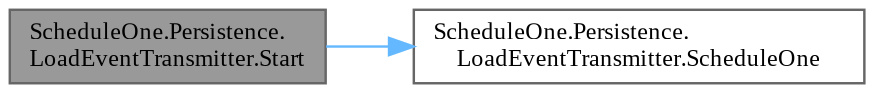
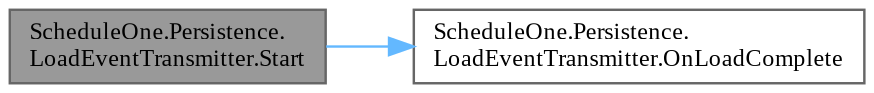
node "ScheduleOne.Persistence. LoadEventTransmitter.ScheduleOne": label "ScheduleOne.Persistence. LoadEventTransmitter.ScheduleOne" -> "ScheduleOne.Persistence. LoadEventTransmitter.OnLoadComplete"
